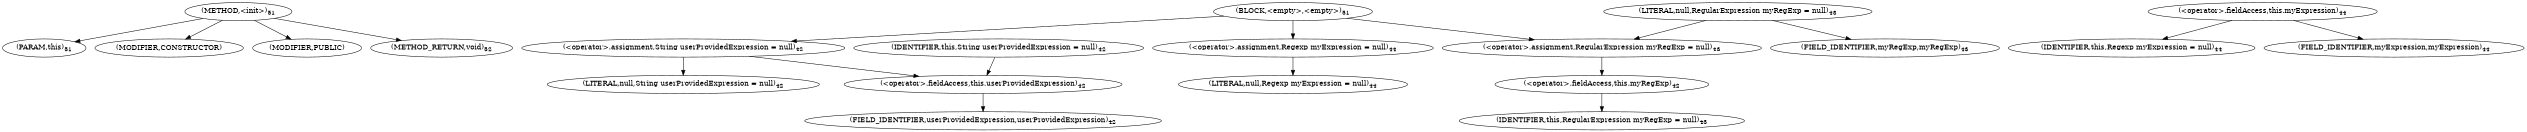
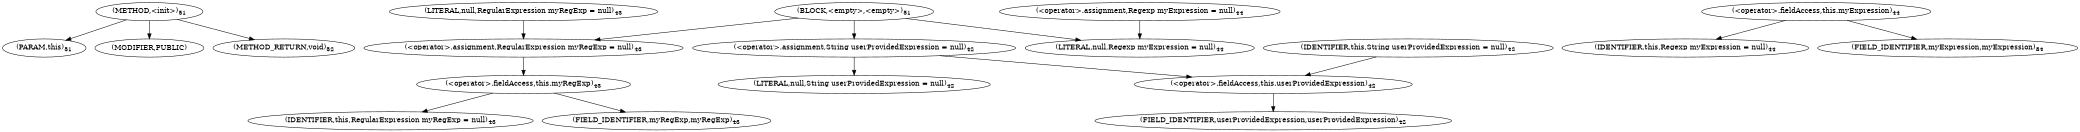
edge "(BLOCK,<empty>,<empty>)" -> "(<operator>.assignment,Regexp myExpression = null)": now "(BLOCK,<empty>,<empty>)" -> "(LITERAL,null,Regexp myExpression = null)"
edge "(LITERAL,null,RegularExpression myRegExp = null)" -> "(FIELD_IDENTIFIER,myRegExp,myRegExp)": now "(<operator>.fieldAccess,this.myRegExp)" -> "(FIELD_IDENTIFIER,myRegExp,myRegExp)"
node "(FIELD_IDENTIFIER,myExpression,myExpression)": text "44" -> "84"
node "(MODIFIER,CONSTRUCTOR)": removed
node "(<operator>.fieldAccess,this.myRegExp)": text "42" -> "43"
